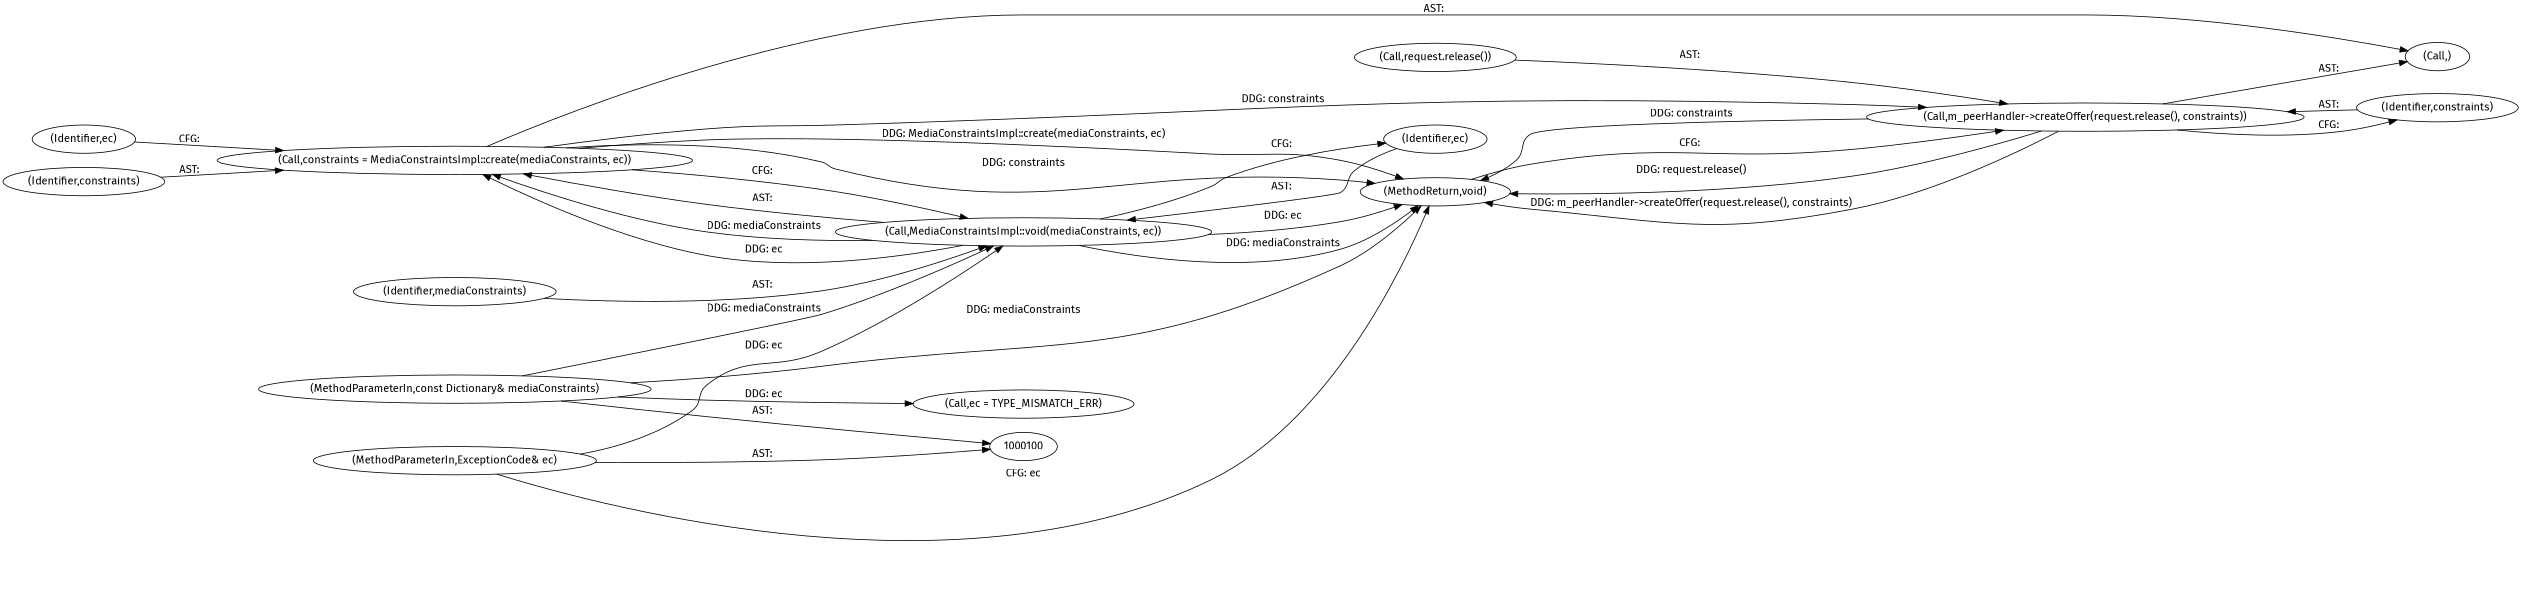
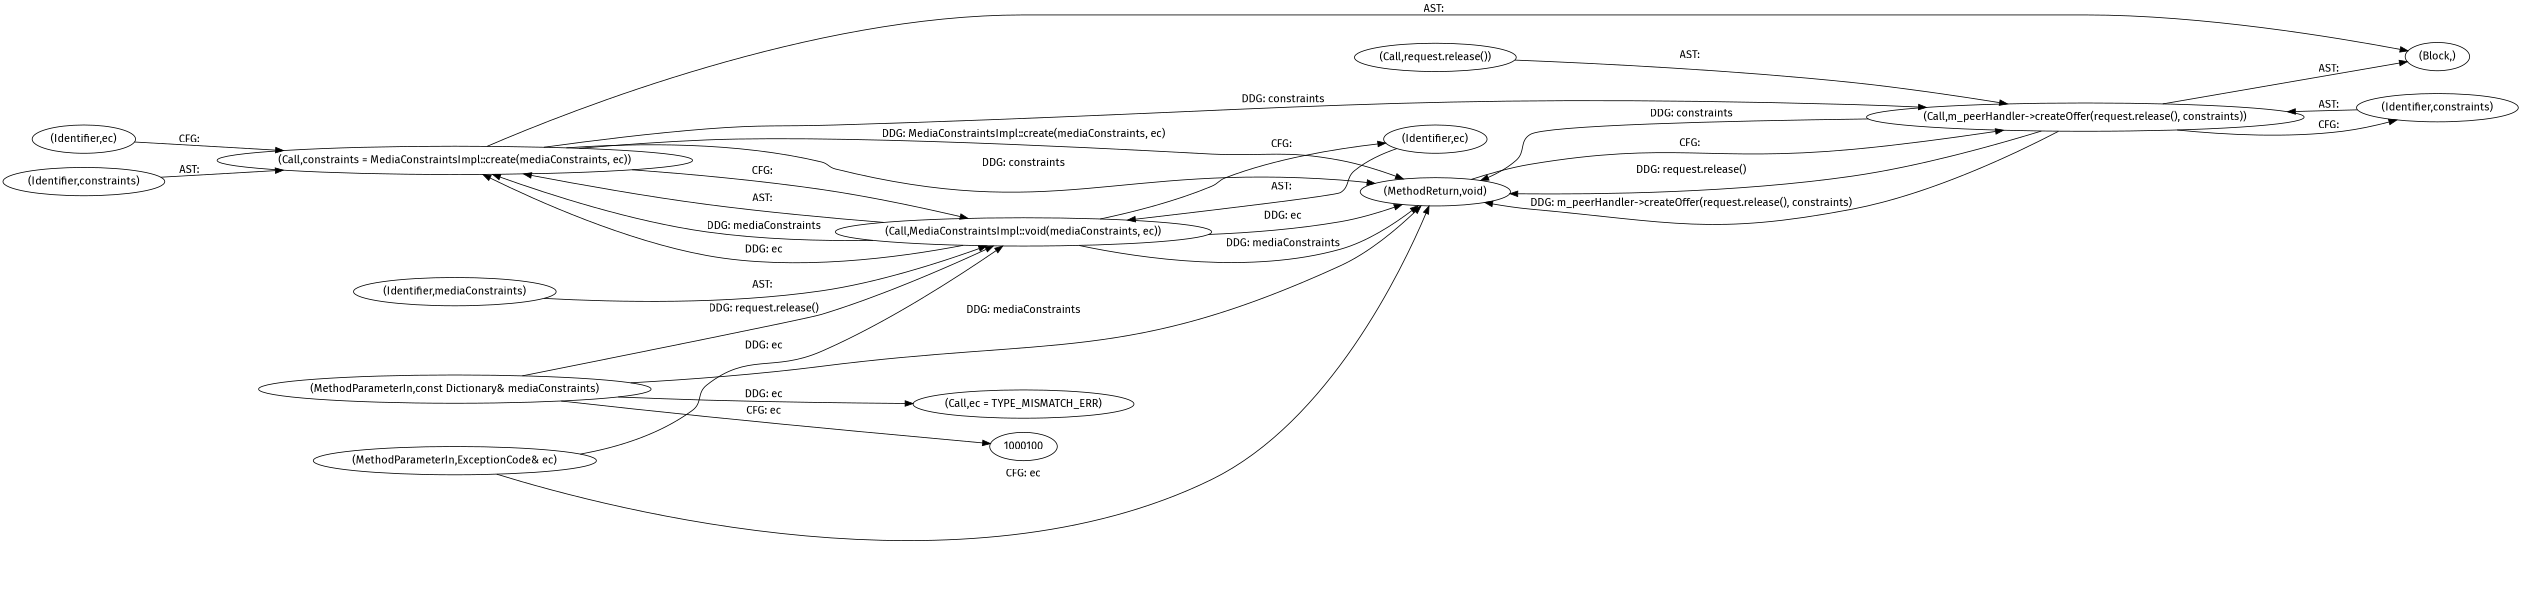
node "(Call,)": label "(Call,)" -> "(Block,)"
edge "(MethodParameterIn,const Dictionary& mediaConstraints)" -> "(Call,MediaConstraintsImpl::void(mediaConstraints, ec))": label "DDG: mediaConstraints" -> "DDG: request.release()"
edge "(MethodParameterIn,const Dictionary& mediaConstraints)" -> "1000100": label "AST: " -> "CFG: ec"
edge "(MethodParameterIn,ExceptionCode& ec)" -> "1000100": removed, label "AST:"
